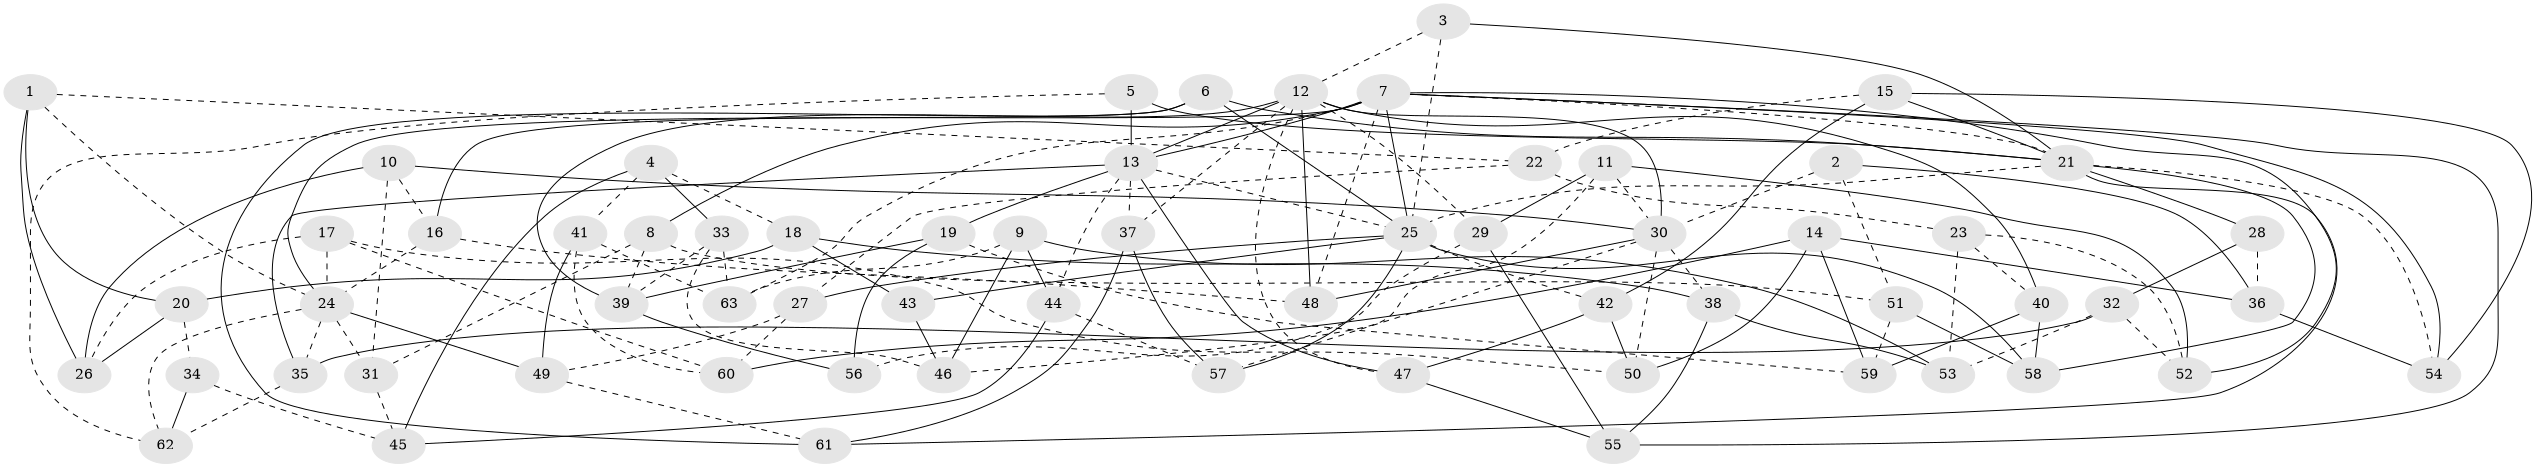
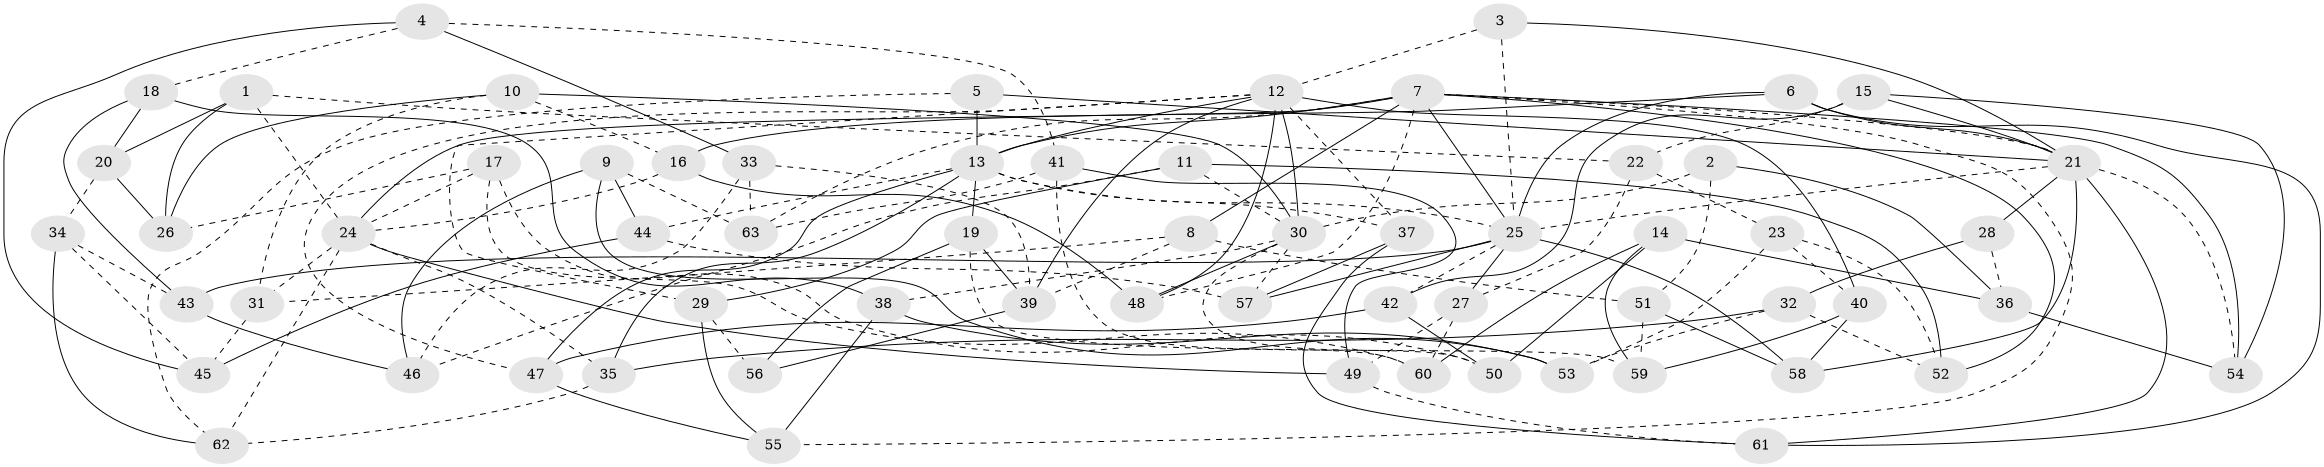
edge "7" -- "55": style solid -> dashed
edge "34" -- "43": added
edge "16" -- "48": style dashed -> solid
